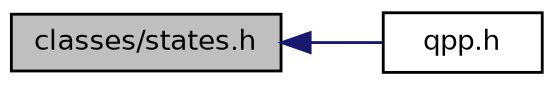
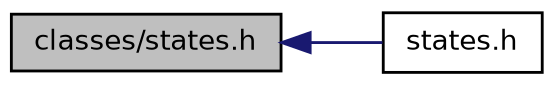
node "qpp.h": label "qpp.h" -> "states.h"
